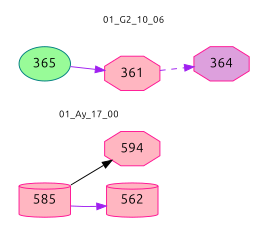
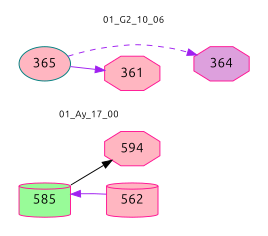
node "365": fillcolor palegreen -> lightpink
edge "361" -> "364": now "365" -> "364"
node "585": fillcolor lightpink -> palegreen
edge "585" -> "562": reversed
